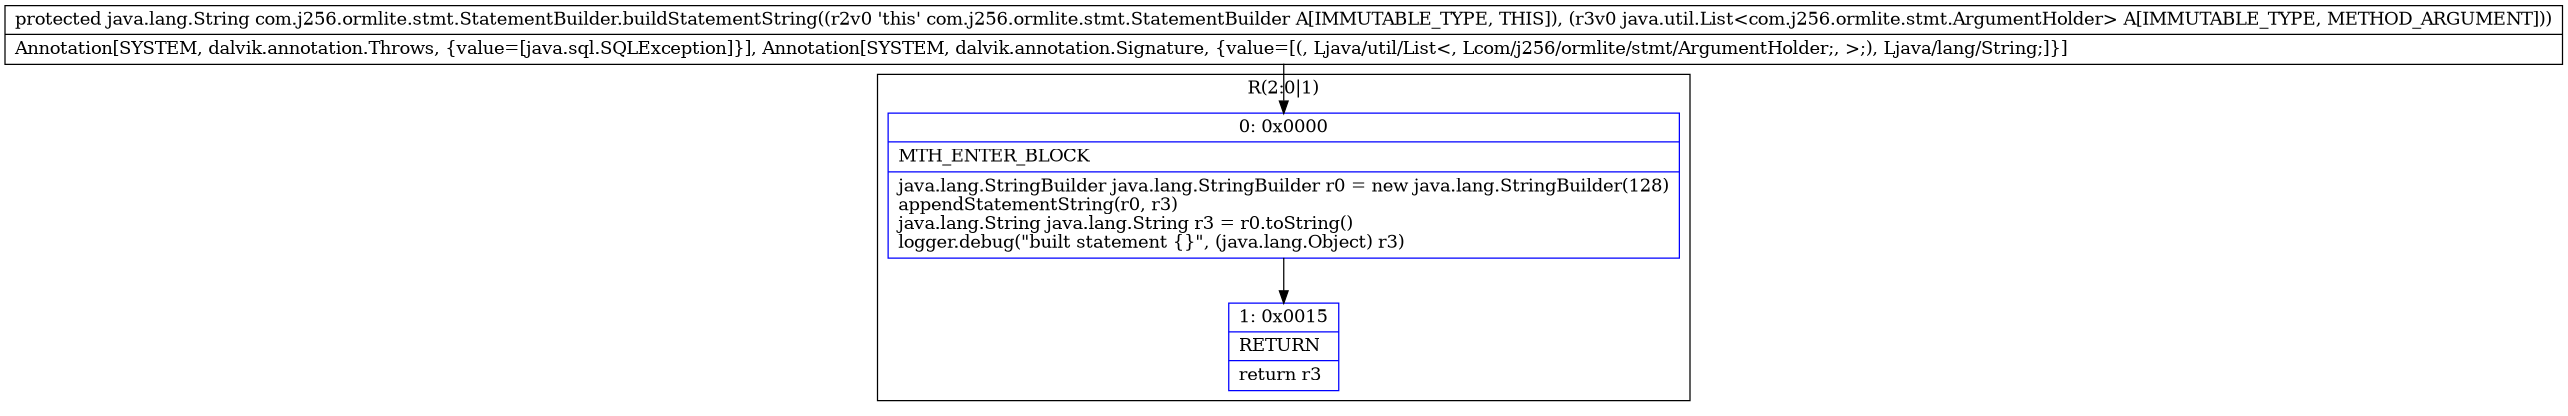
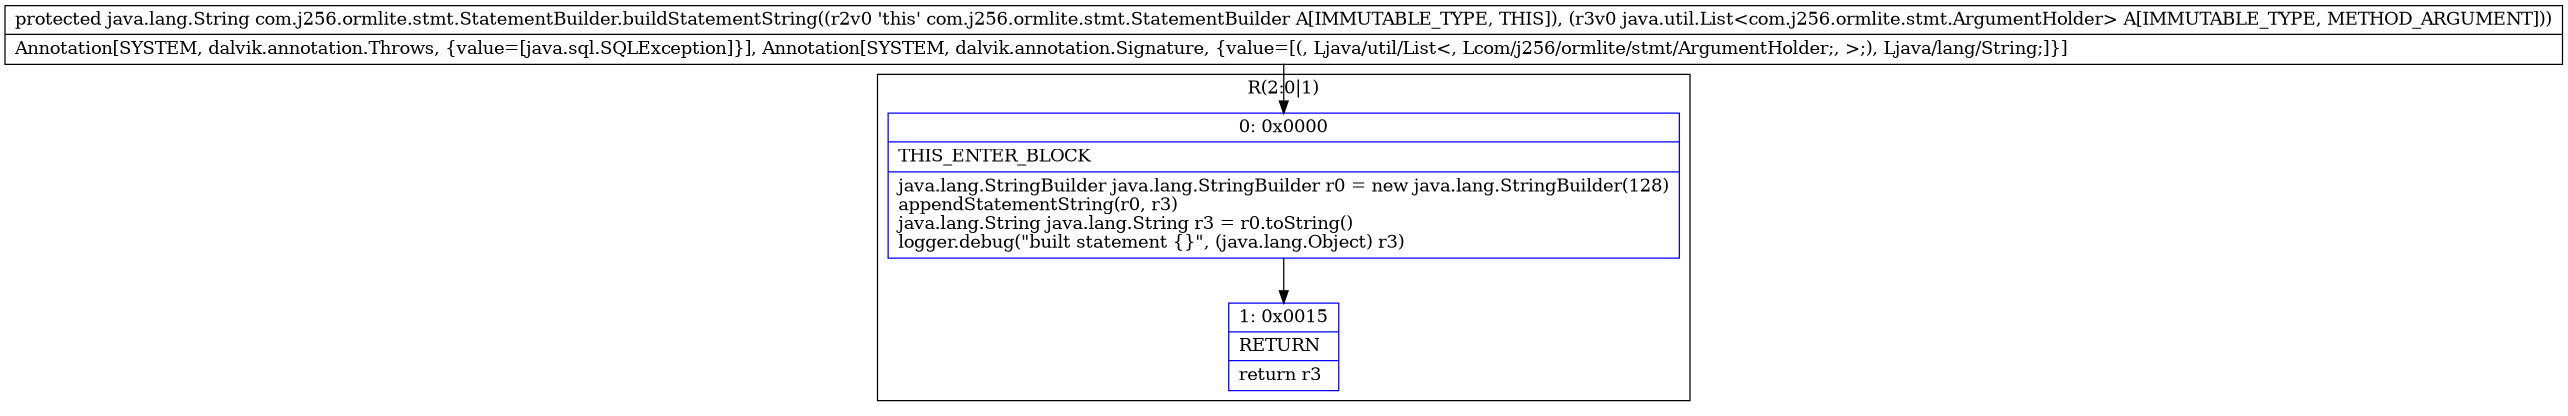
node "0: 0x0000": text "MTH_ENTER_BLOCK" -> "THIS_ENTER_BLOCK"
